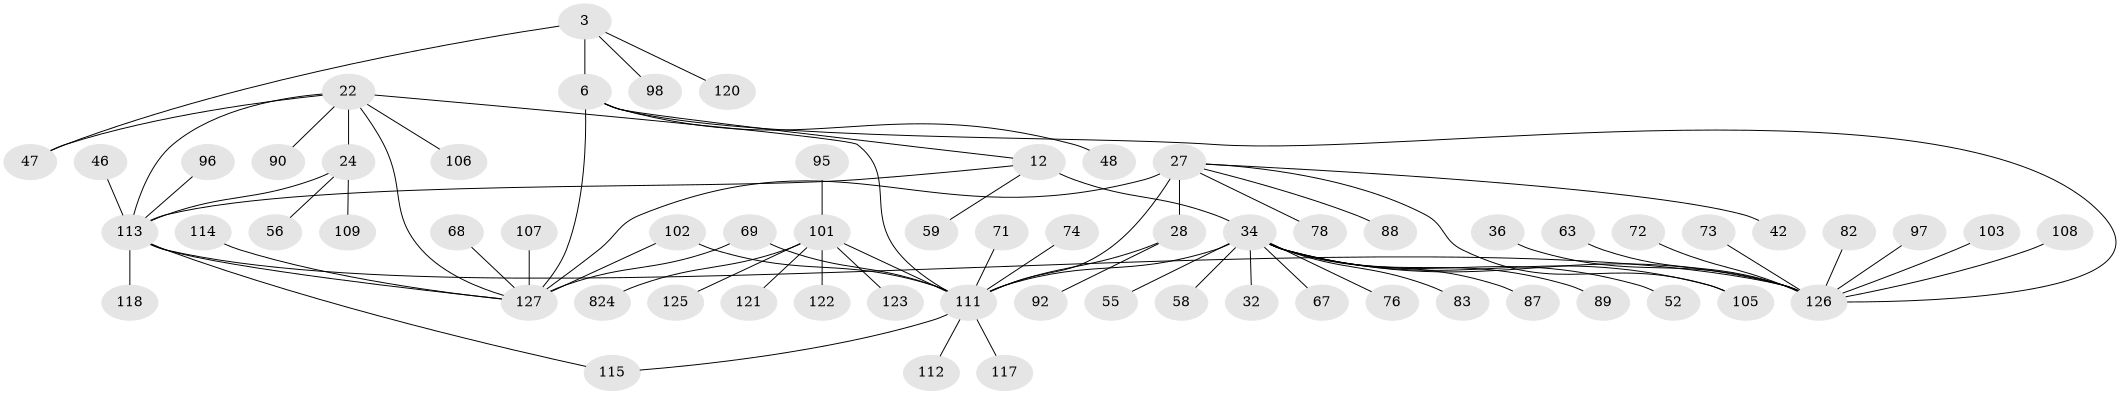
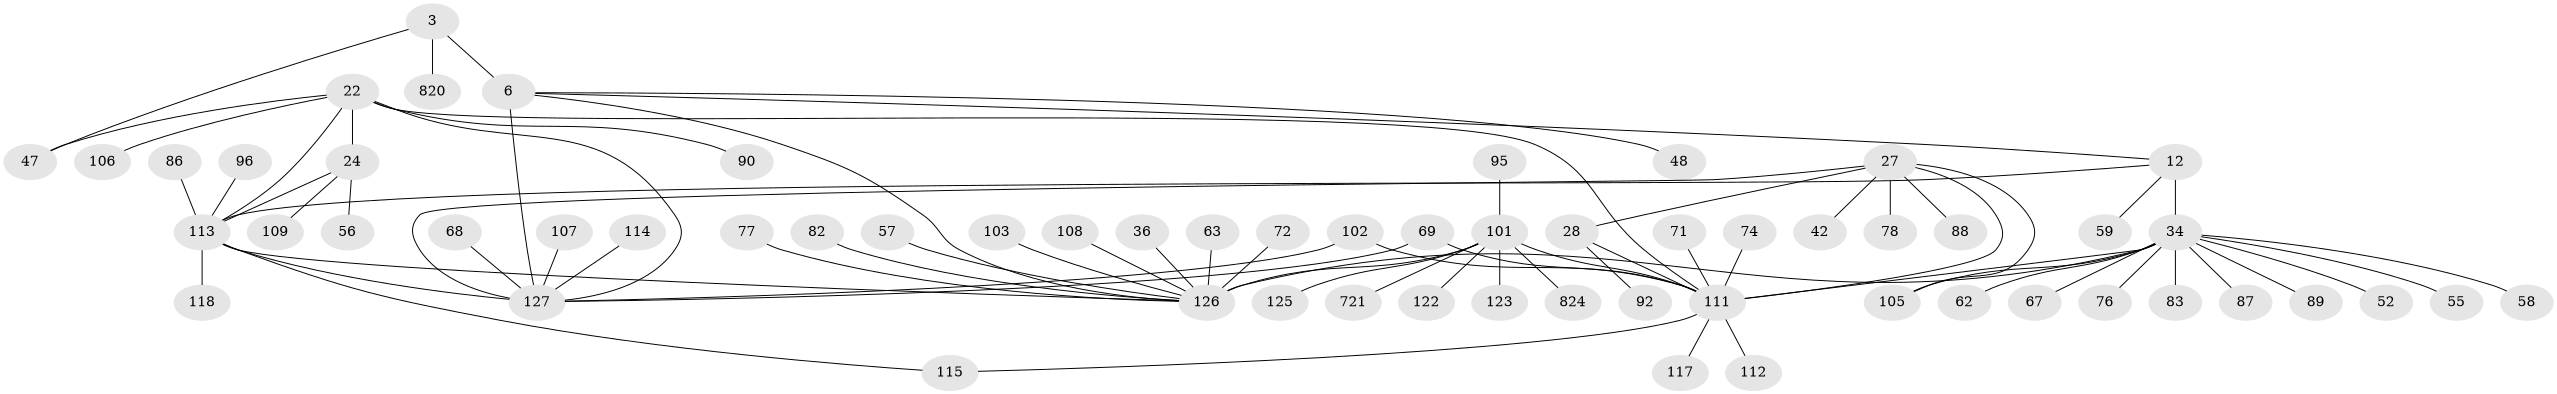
node "98": removed
node "120": label "120" -> "820"
node "46": label "46" -> "86"
node "73": label "73" -> "77"
node "97": label "97" -> "57"
edge "101" -- "126": added
node "121": label "121" -> "721"
node "32": label "32" -> "62"
